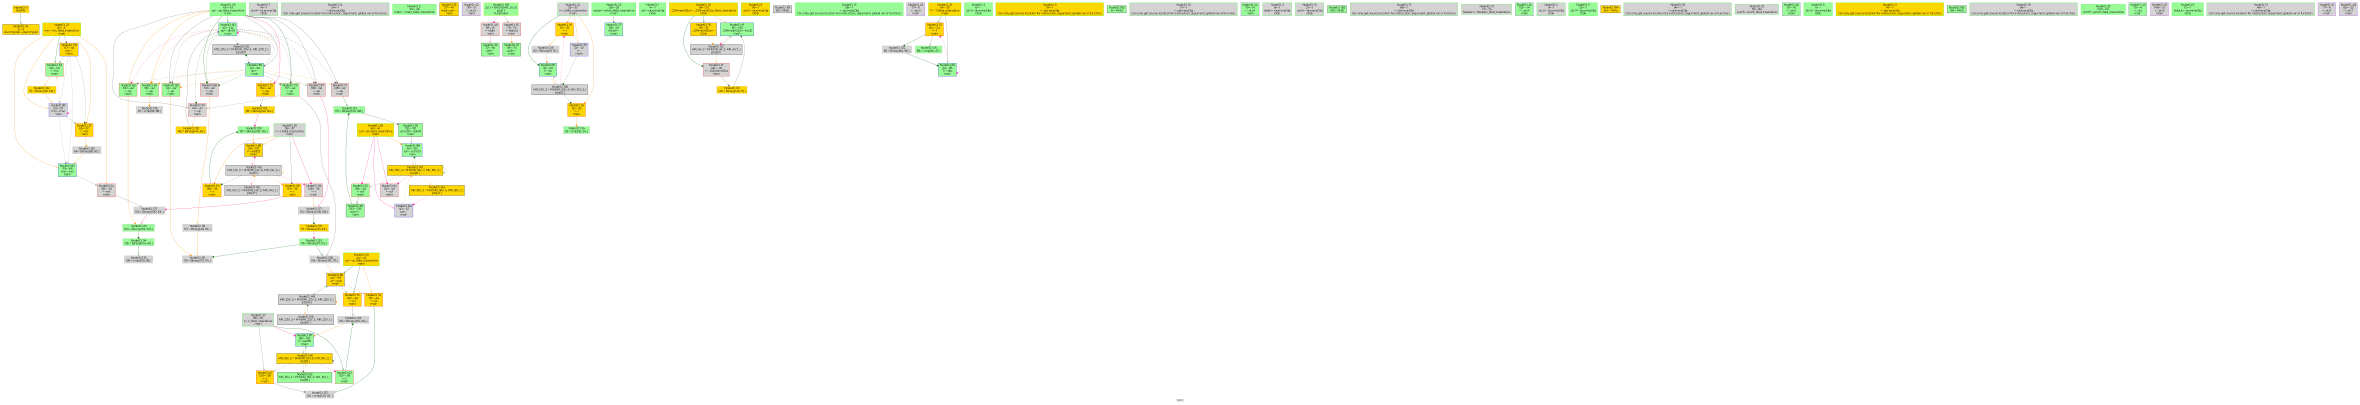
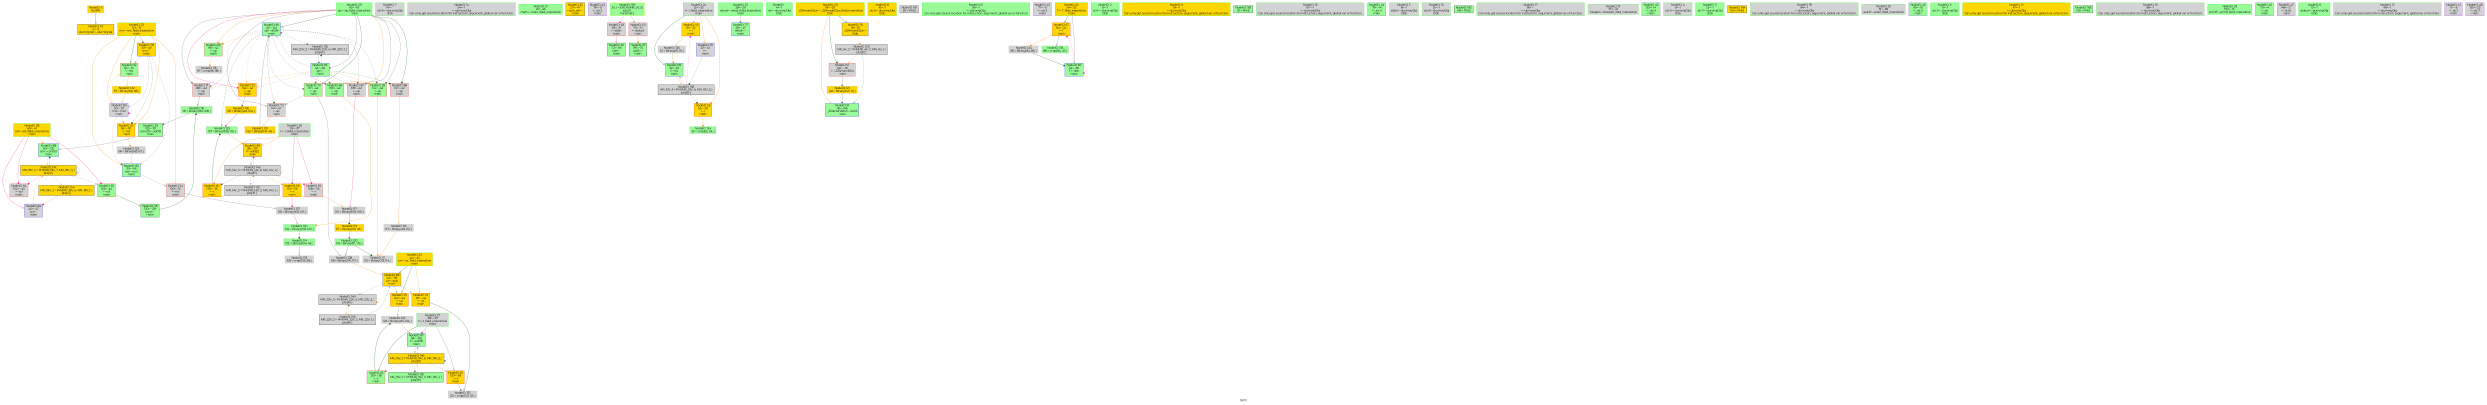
edge "NodeID: 24" -> "NodeID: 81": arrowhead dot -> onormal
edge "NodeID: 91" -> "NodeID: 150": removed
edge "NodeID: 57" -> "NodeID: 124": color darkgreen -> darkorange
edge "NodeID: 90" -> "NodeID: 68": now "NodeID: 90" -> "NodeID: 129"
edge "NodeID: 85" -> "NodeID: 65": removed
edge "NodeID: 28" -> "NodeID: 88": style solid -> dashed
edge "NodeID: 149" -> "NodeID: 86": now "NodeID: 156" -> "NodeID: 86"
